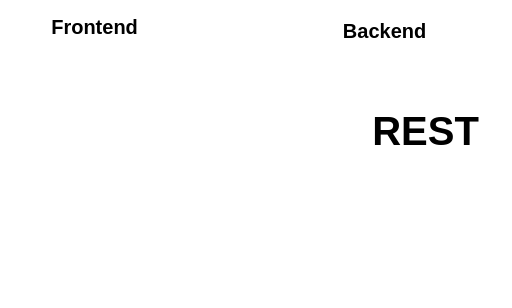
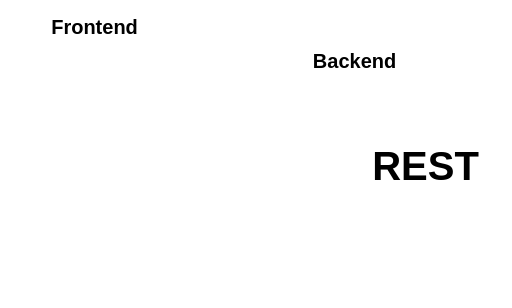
node "Backend": moved (385, 31) -> (355, 61)
node "REST": moved (426, 131) -> (426, 166)
